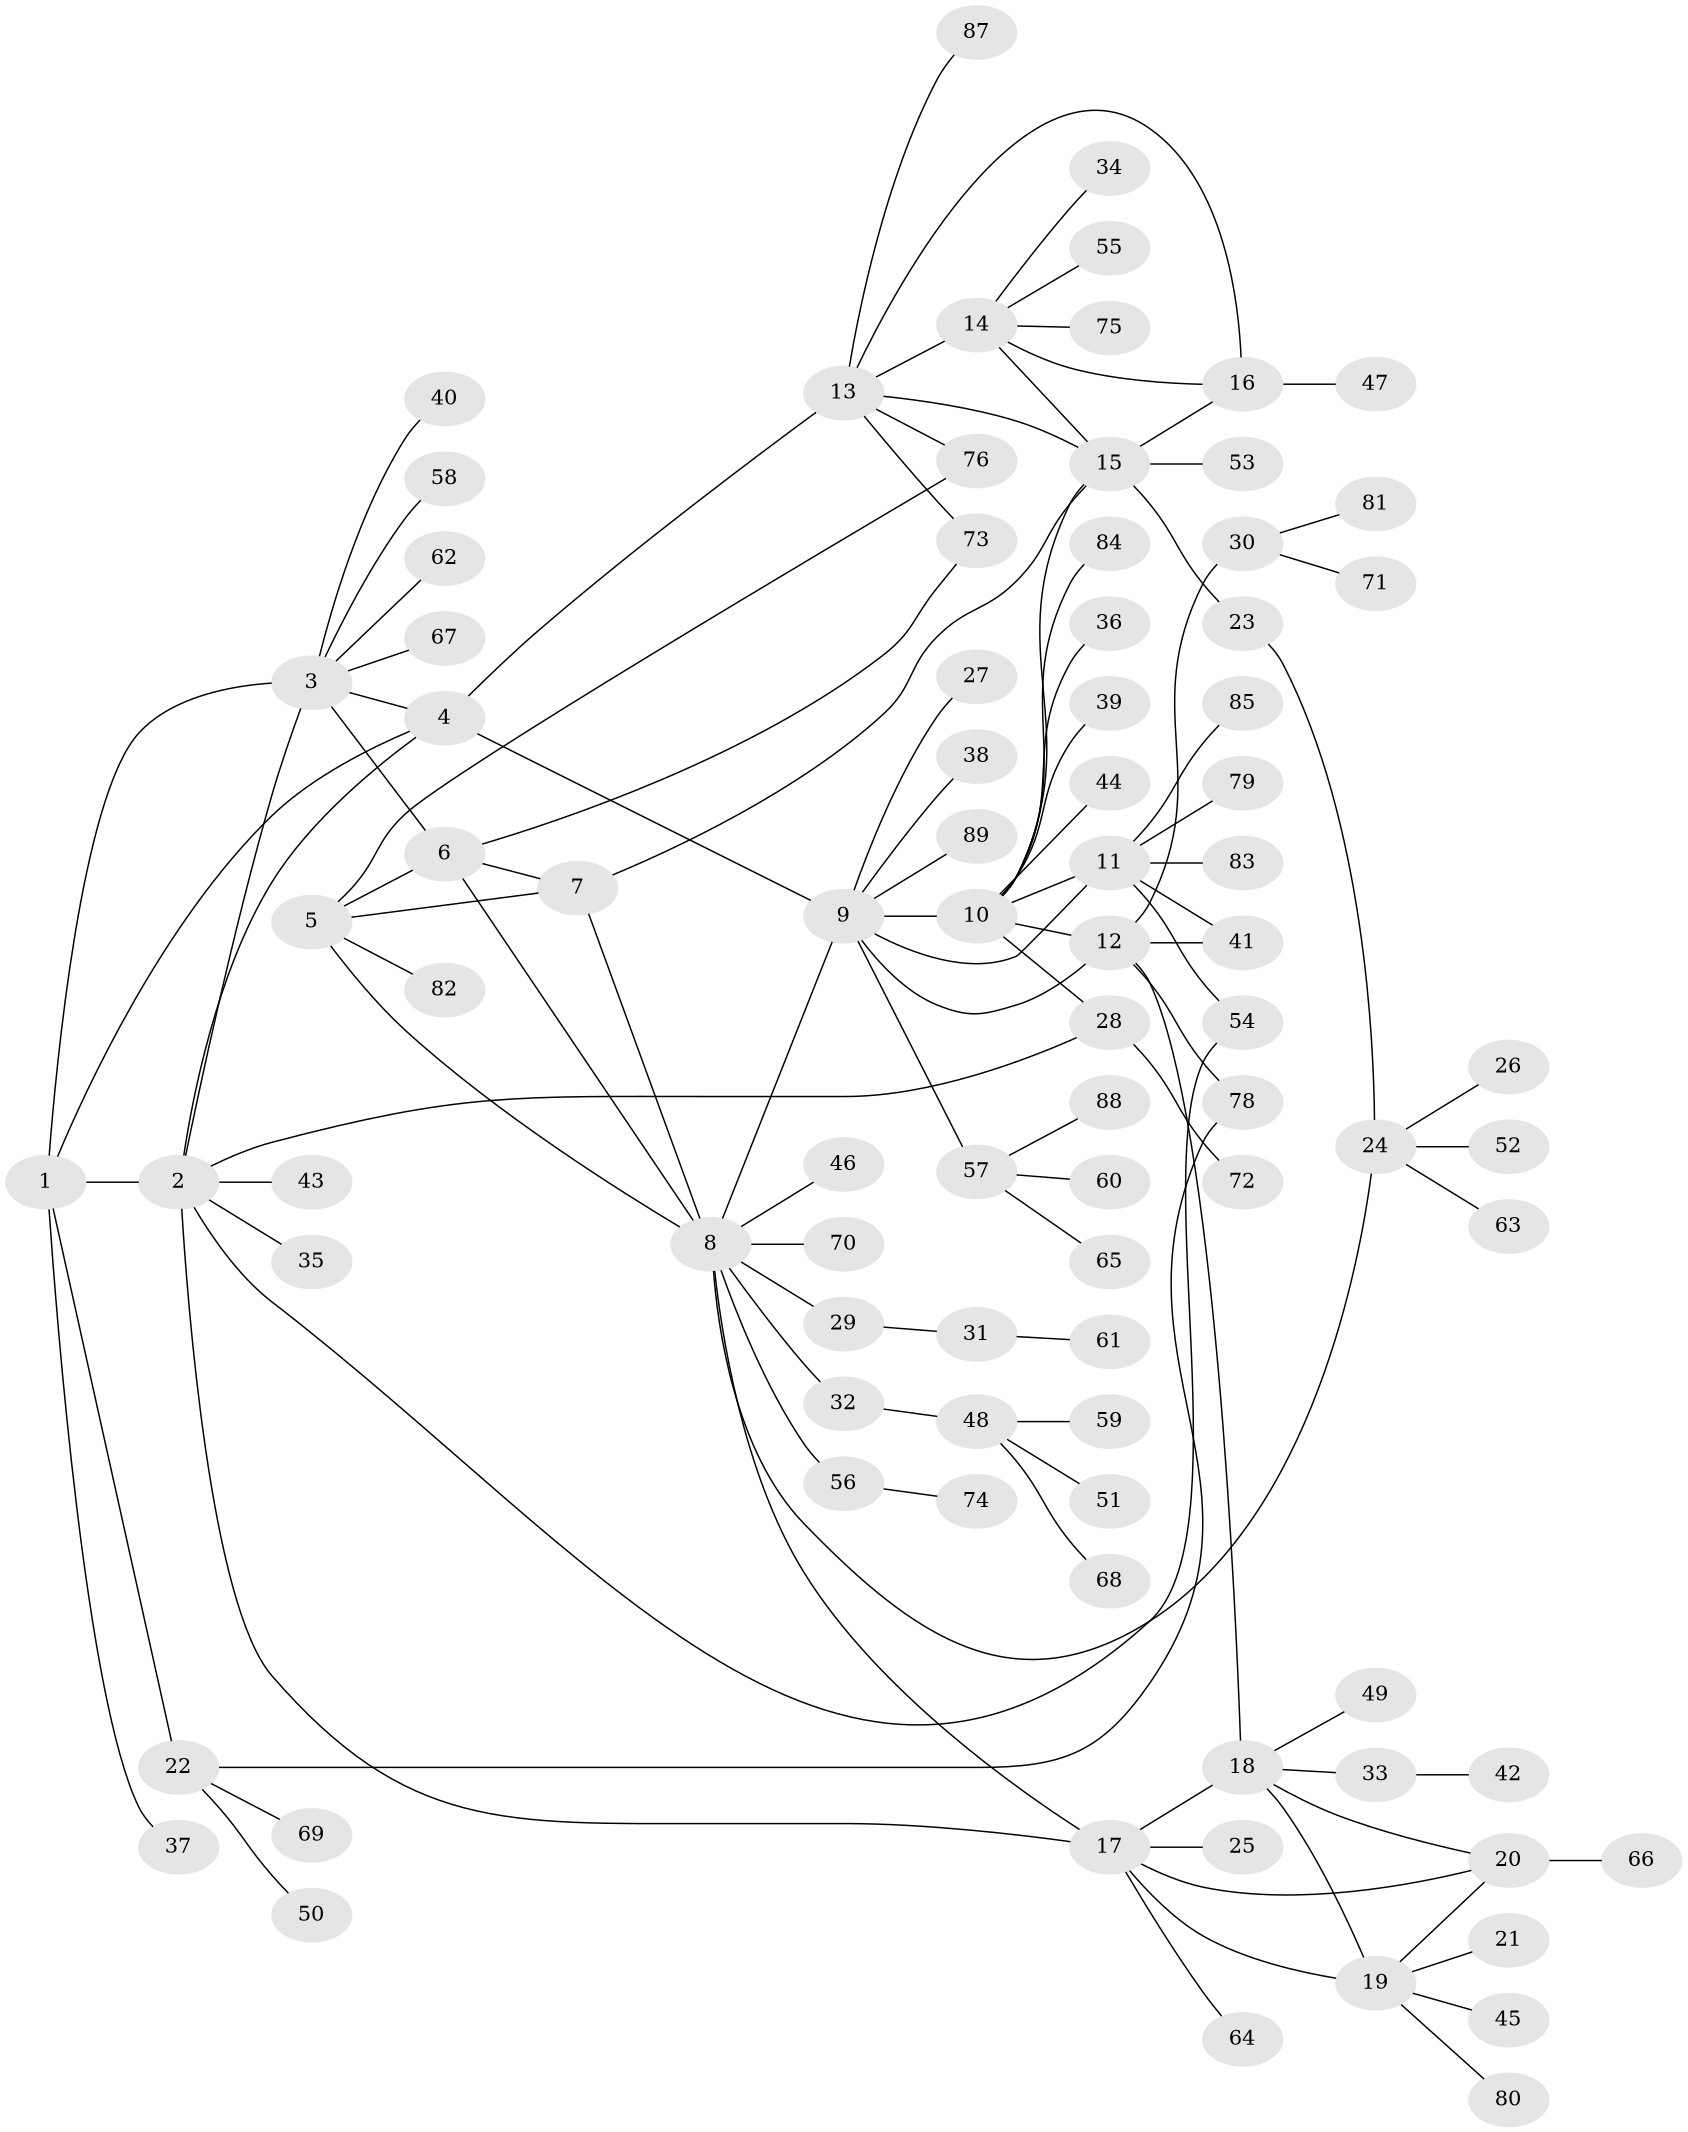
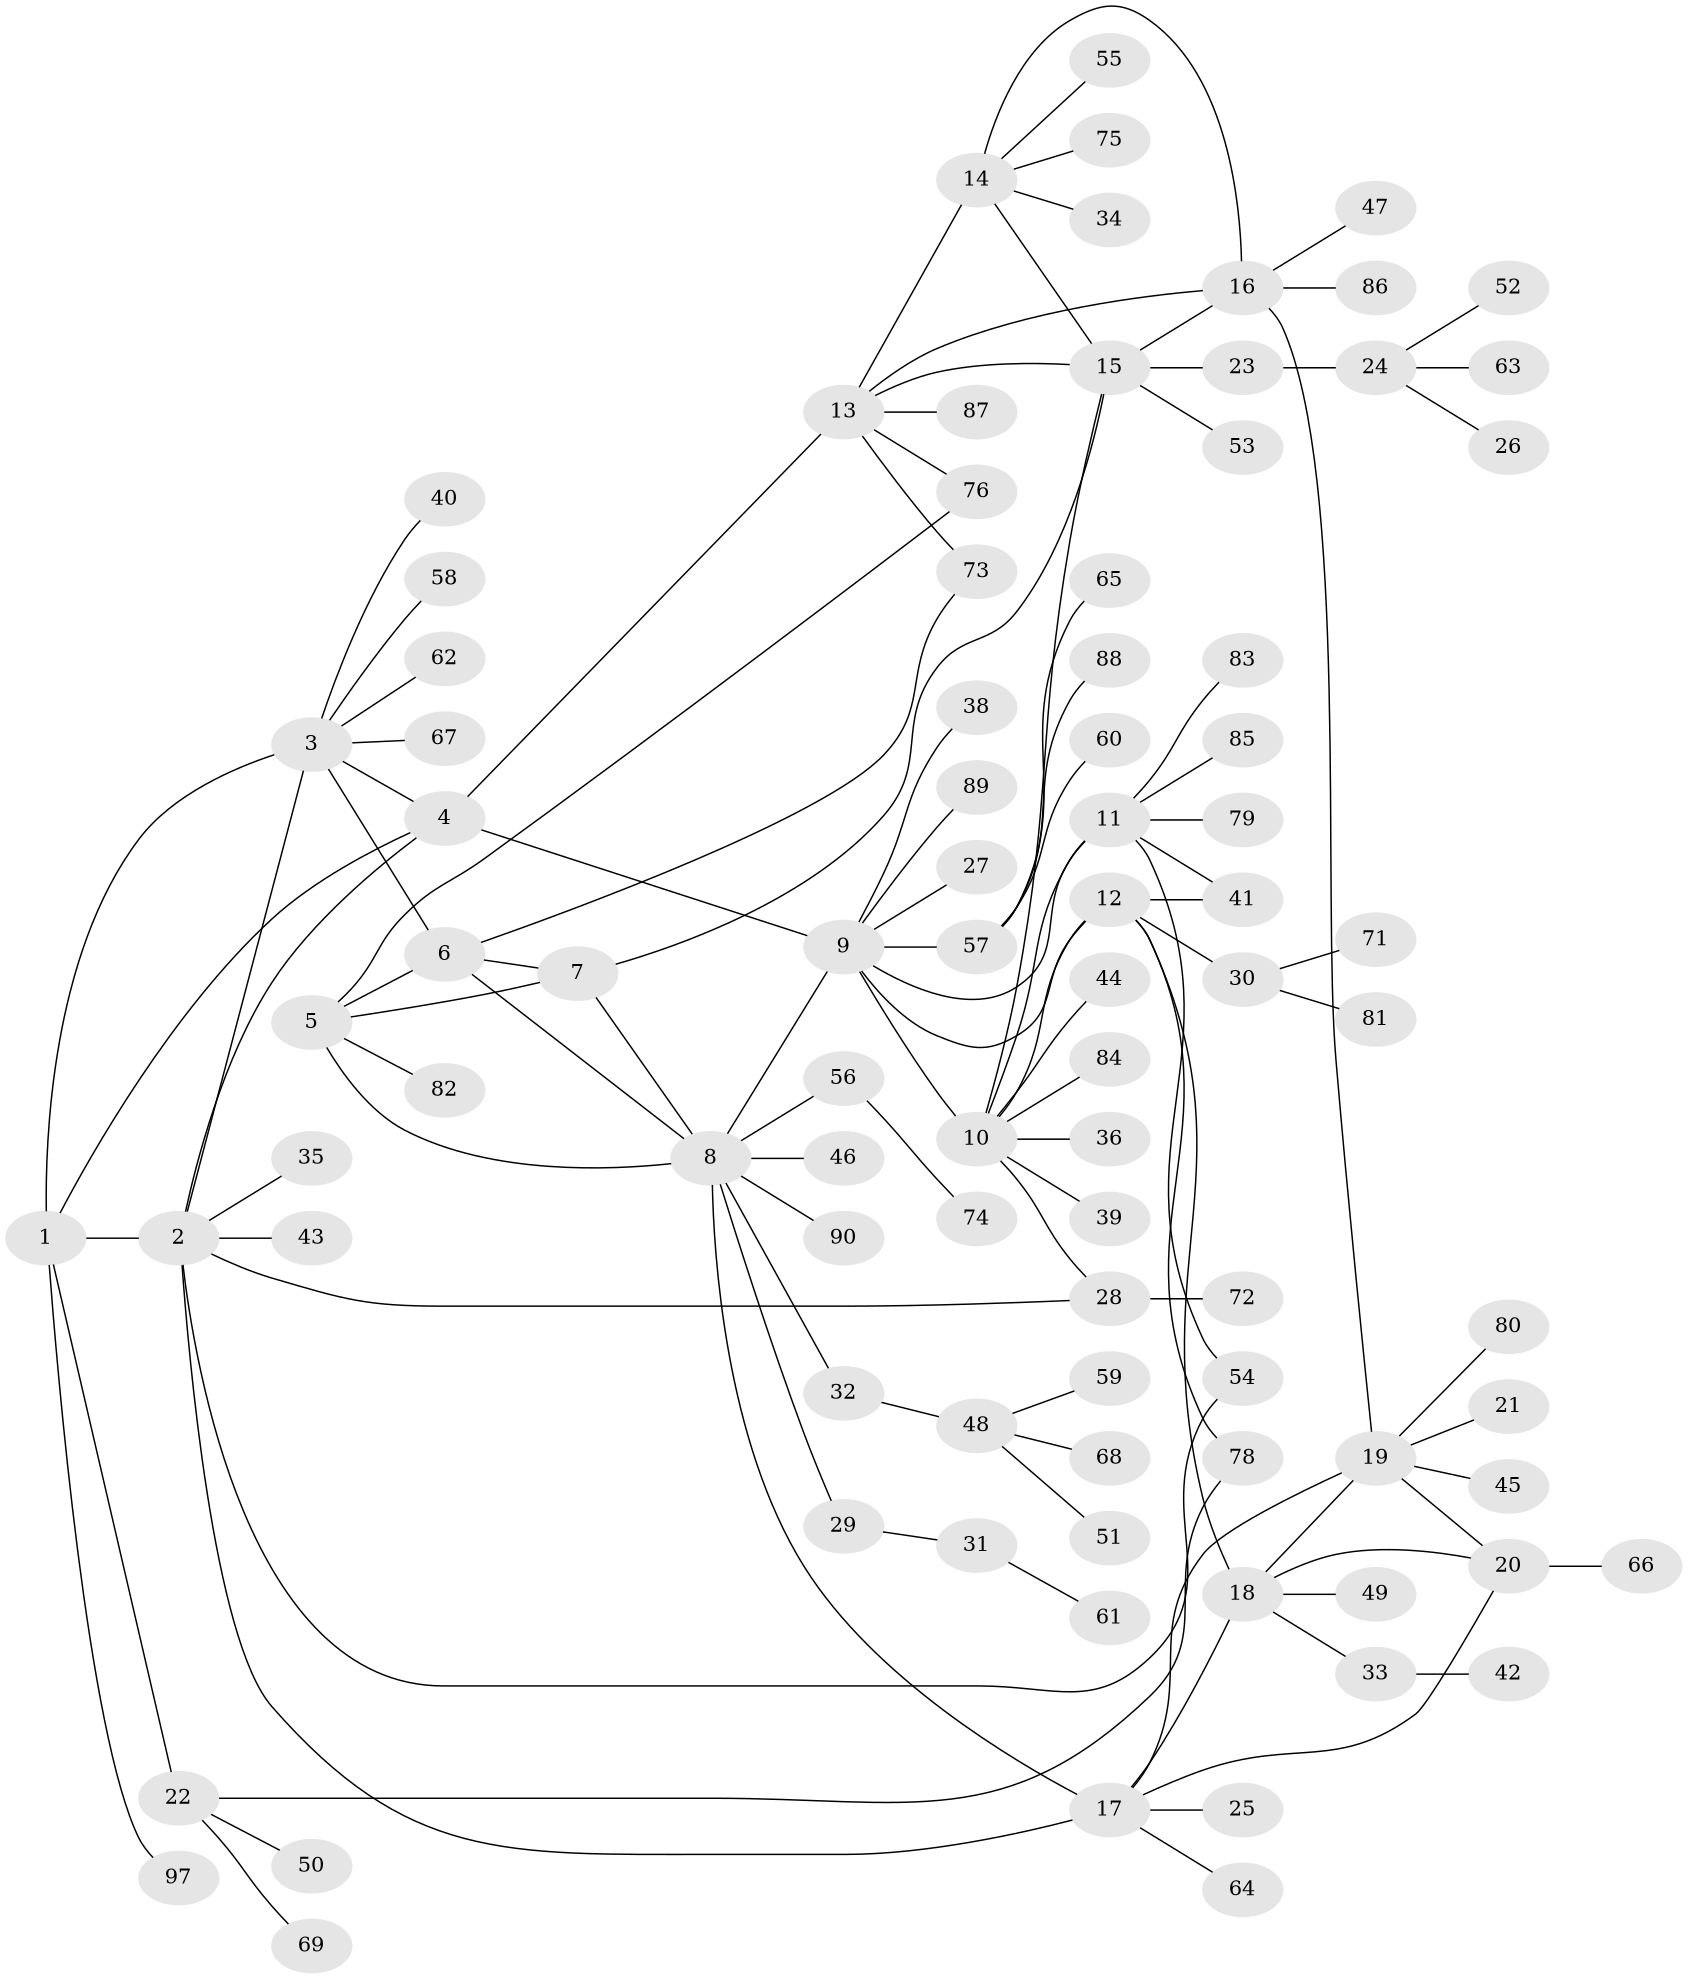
node "86": added
edge "16" -- "19": added
node "70": label "70" -> "90"
edge "24" -- "8": removed
node "37": label "37" -> "97"
